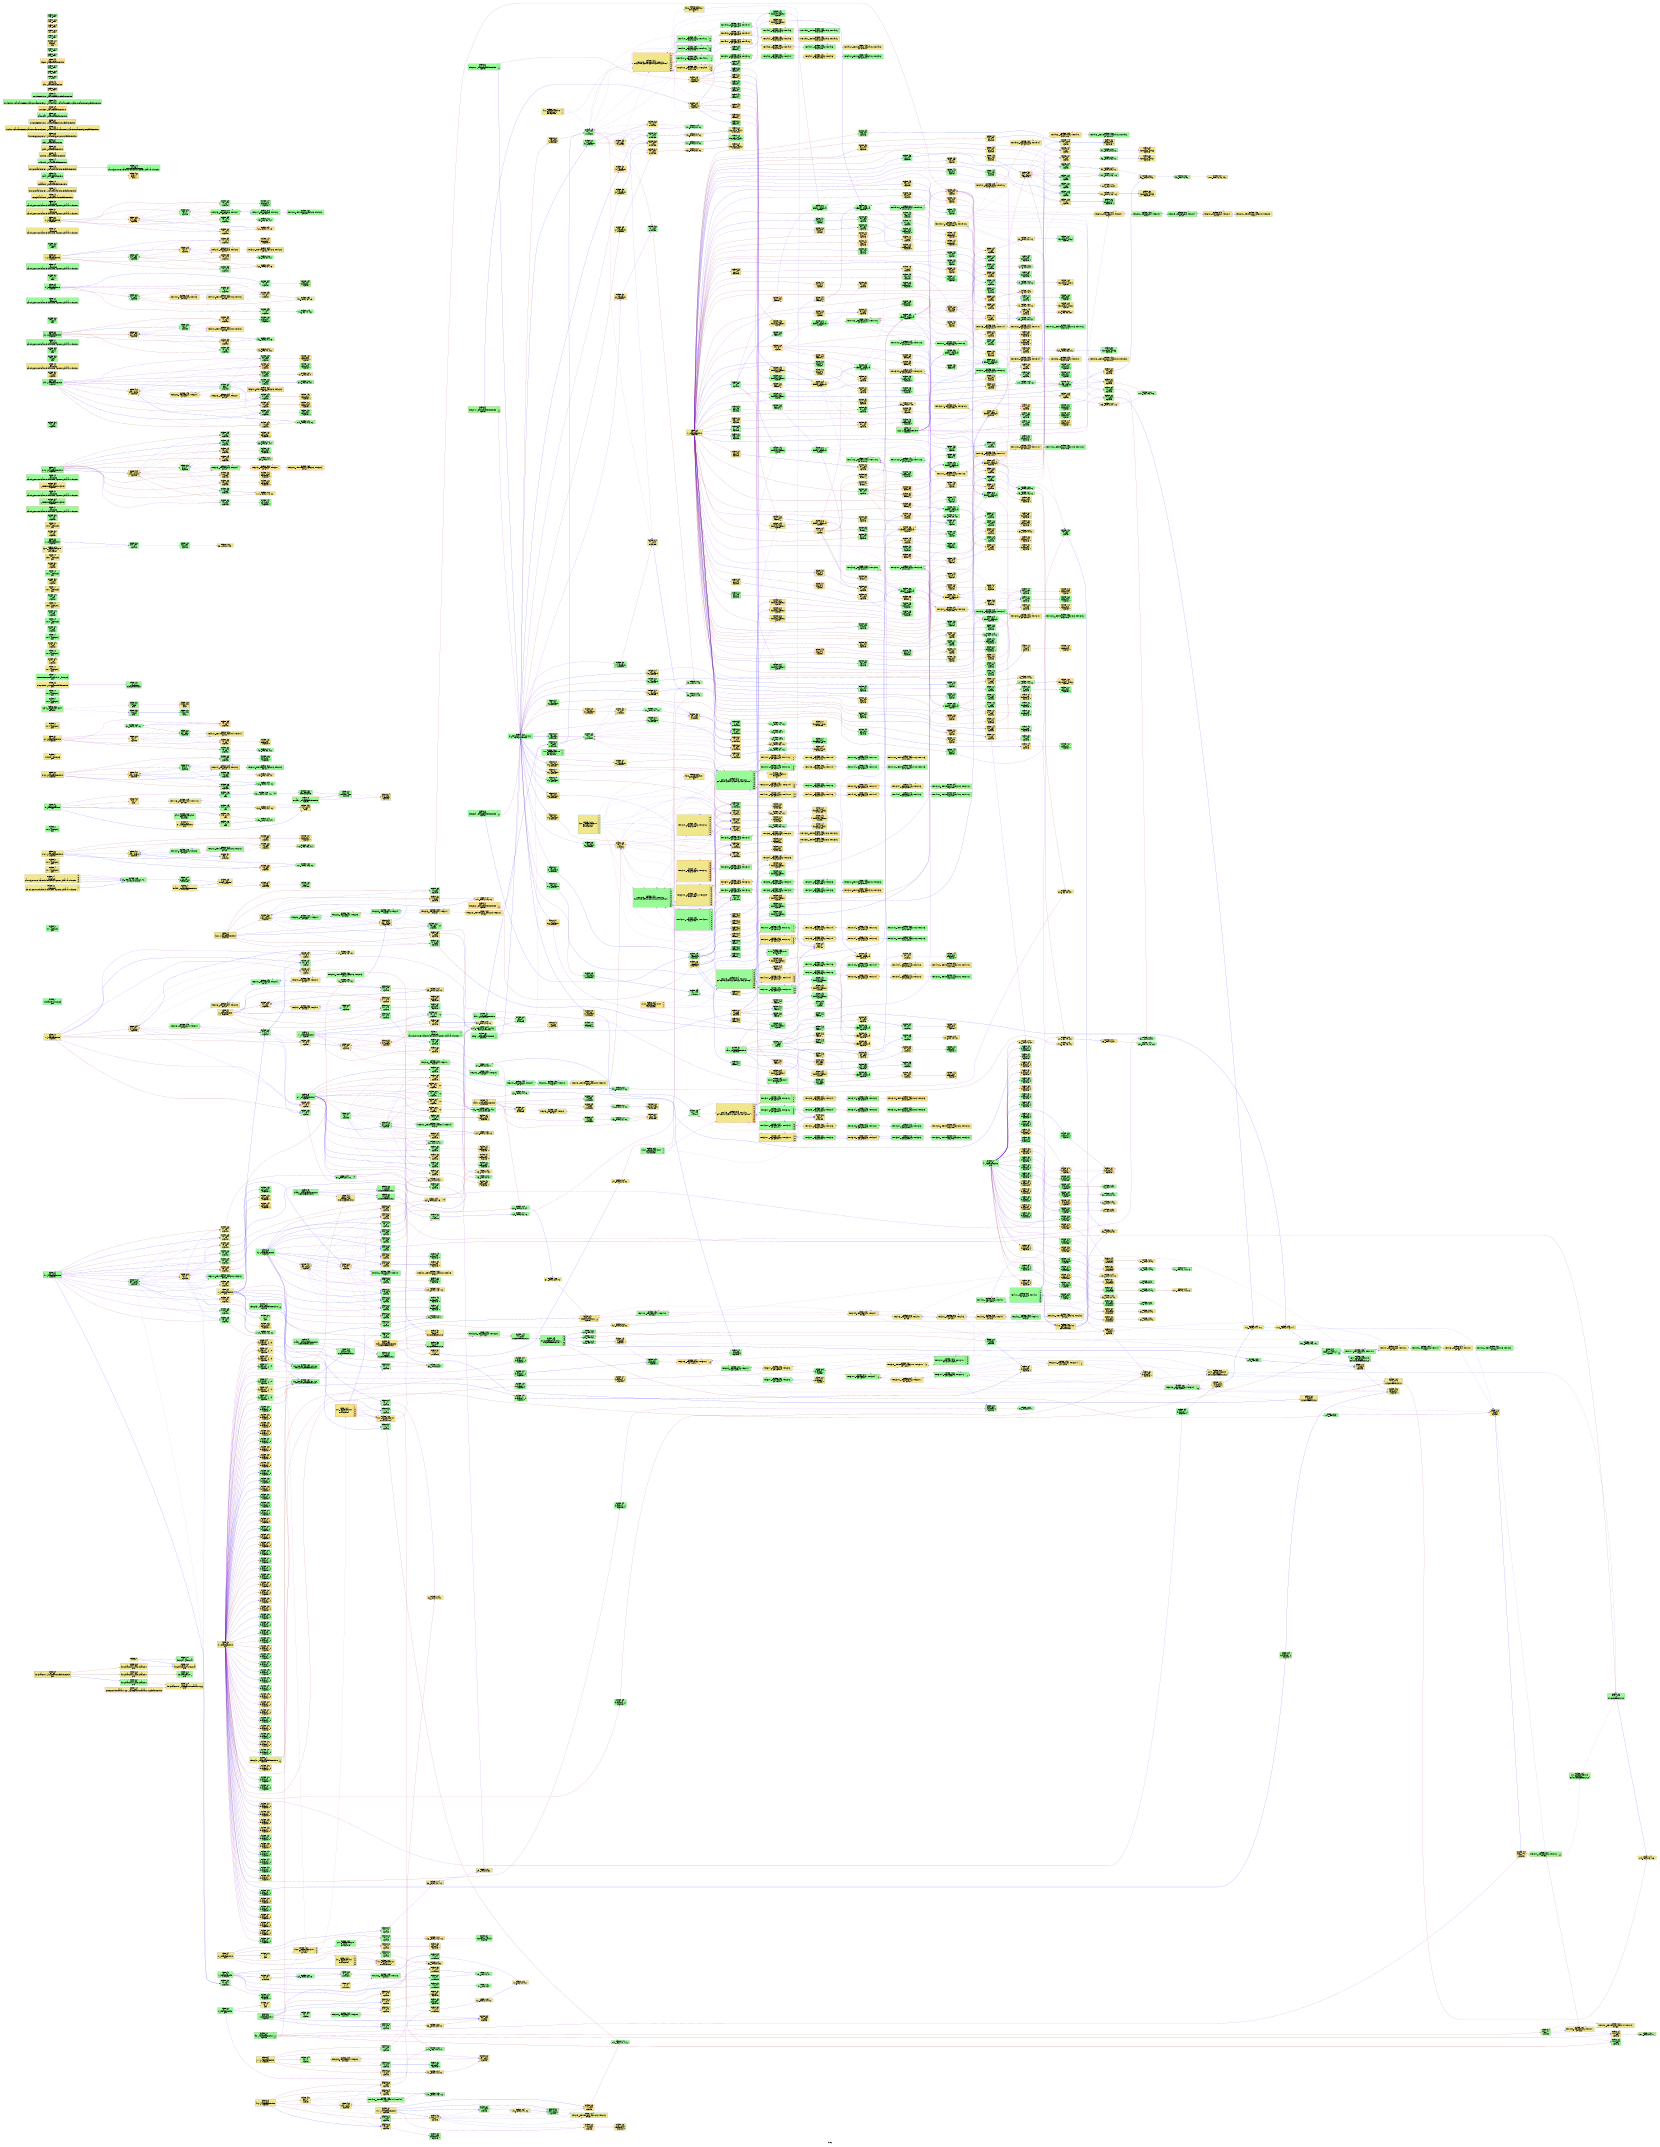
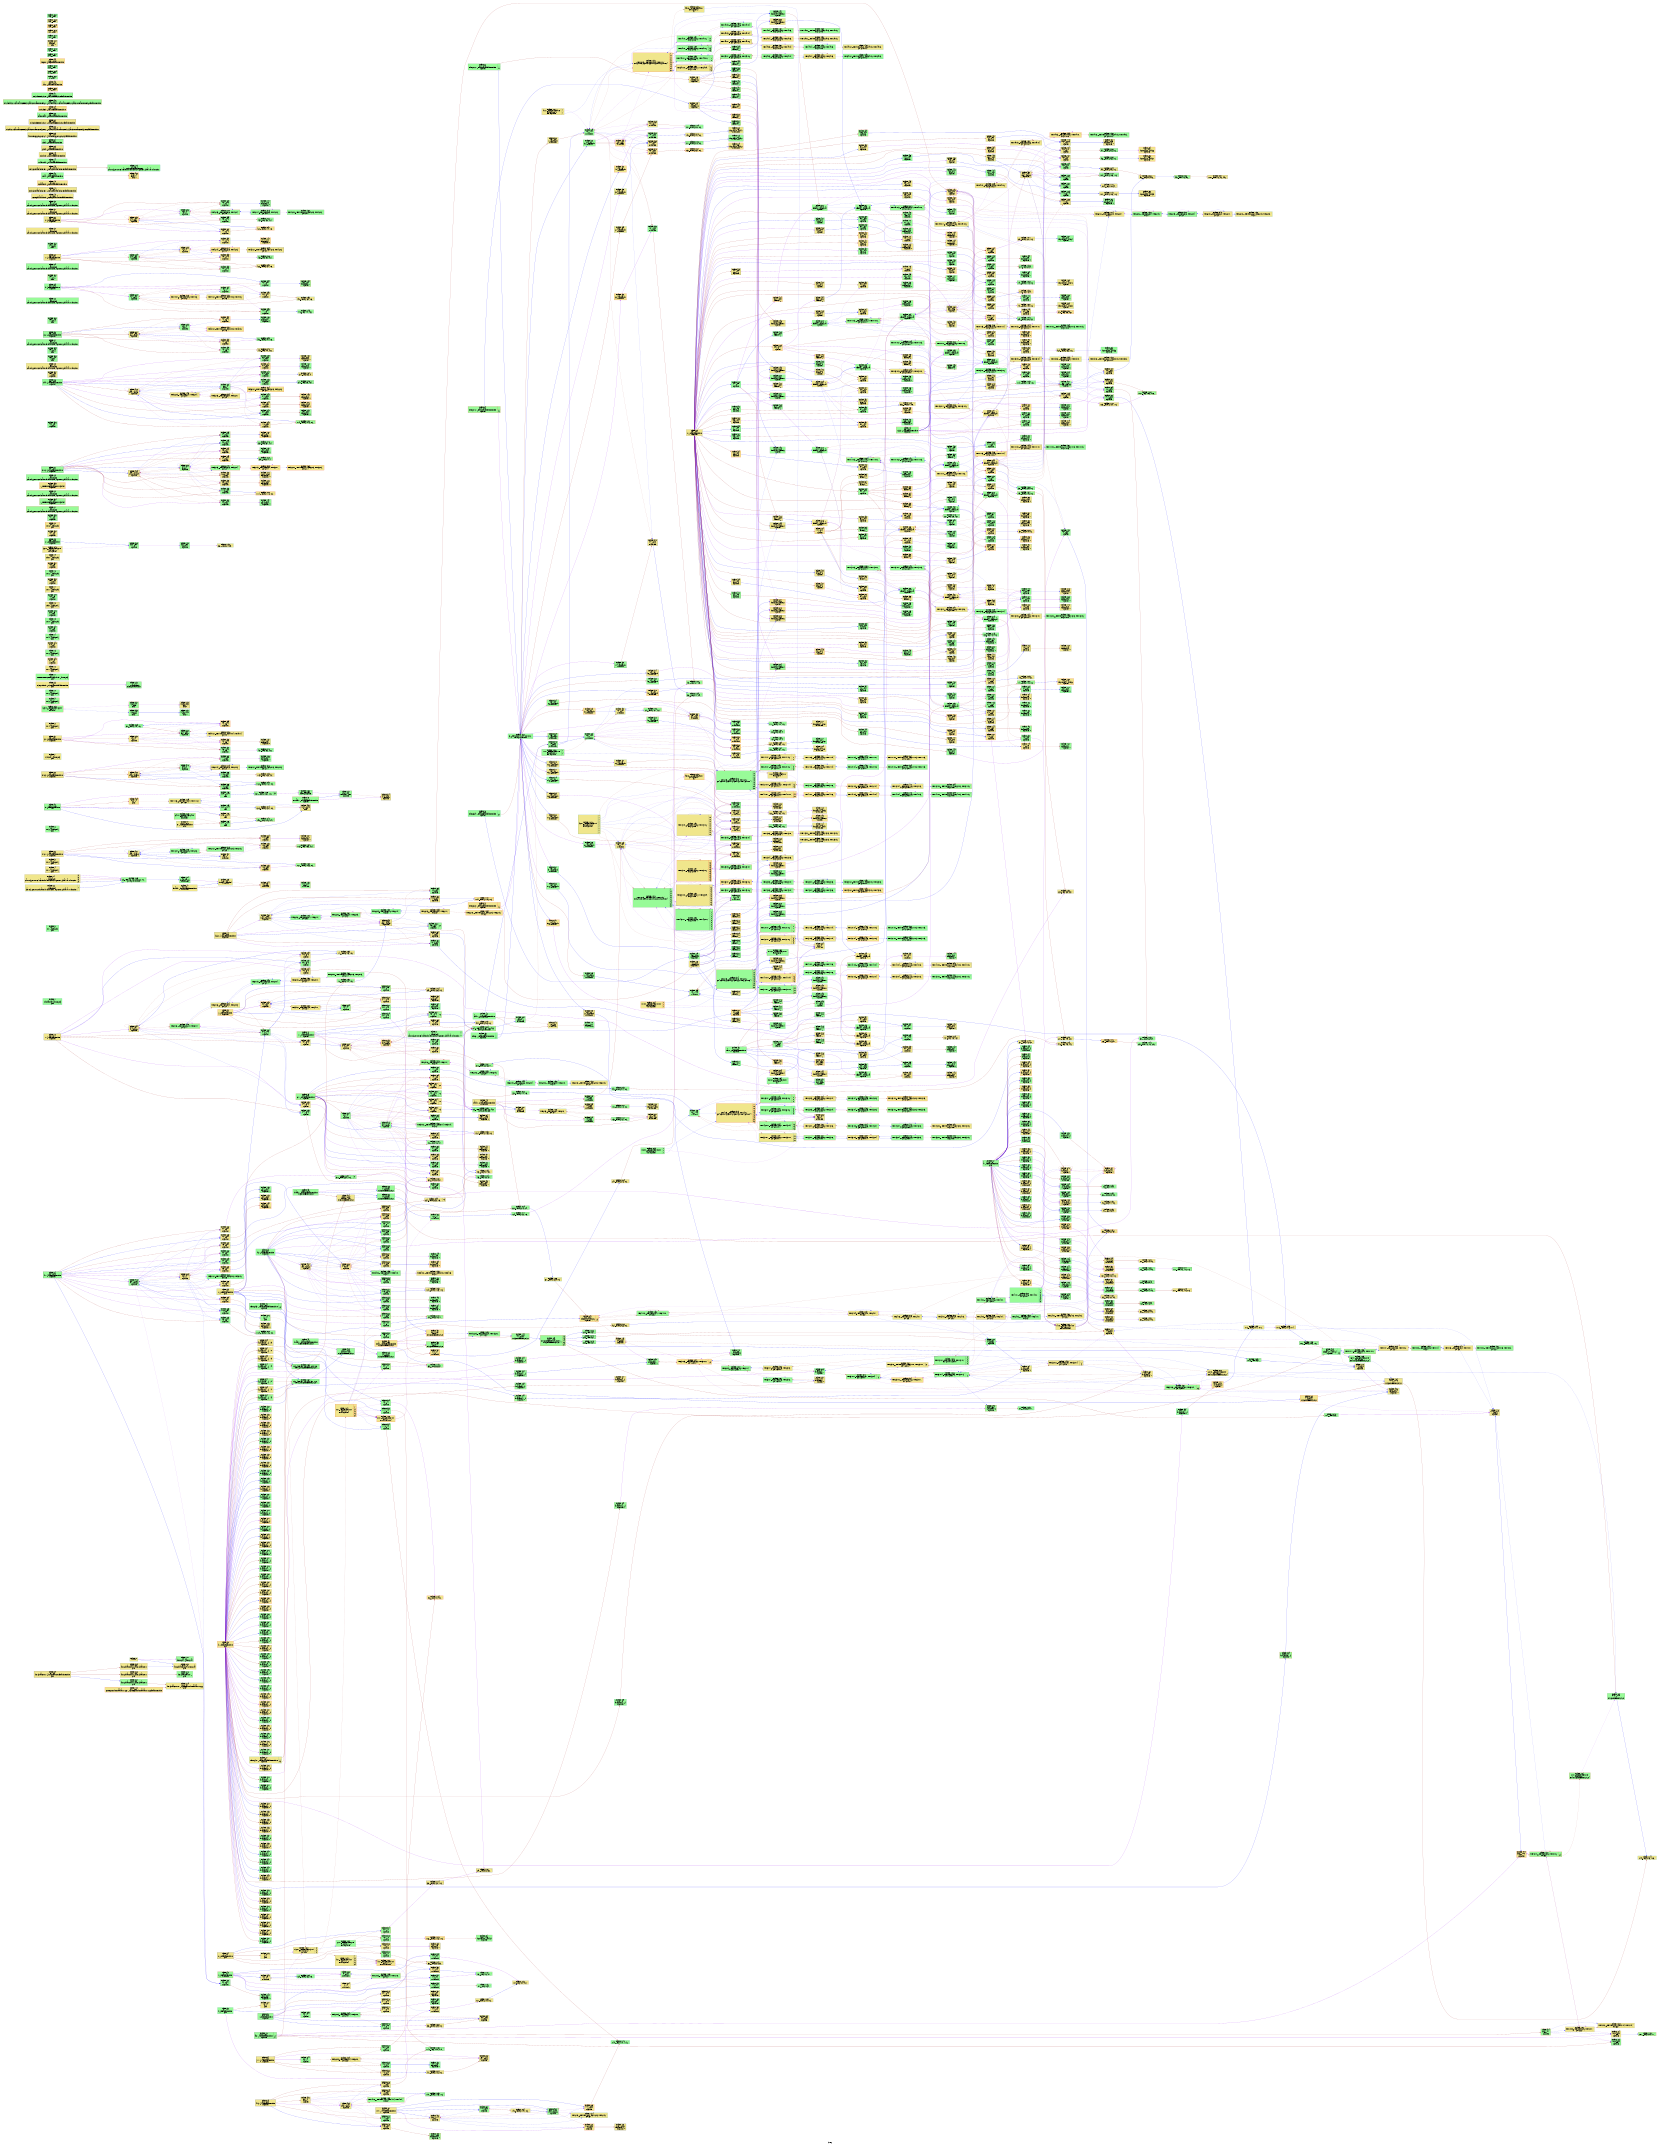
node "NodeID: 145": added
